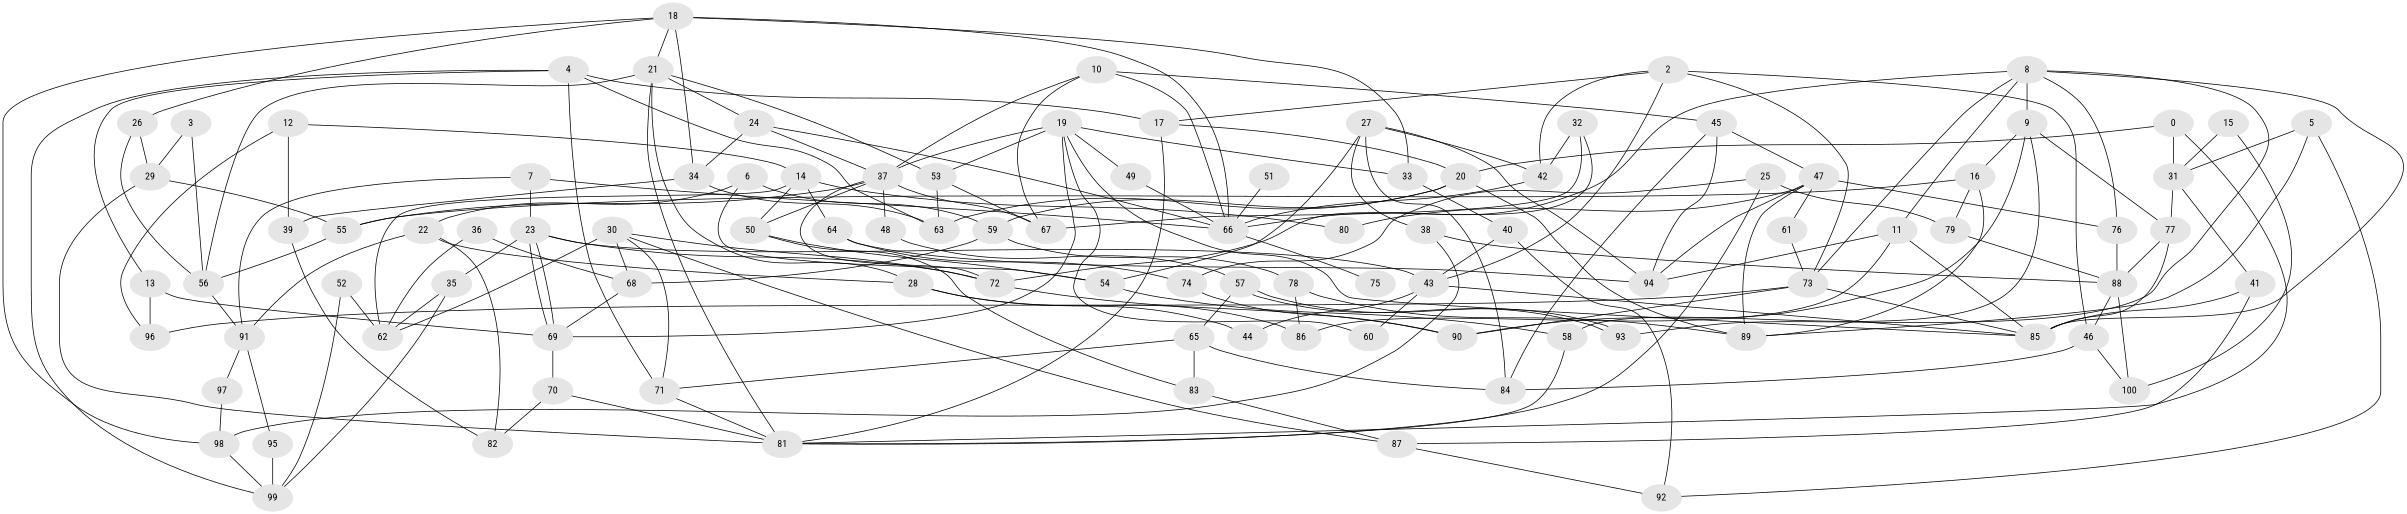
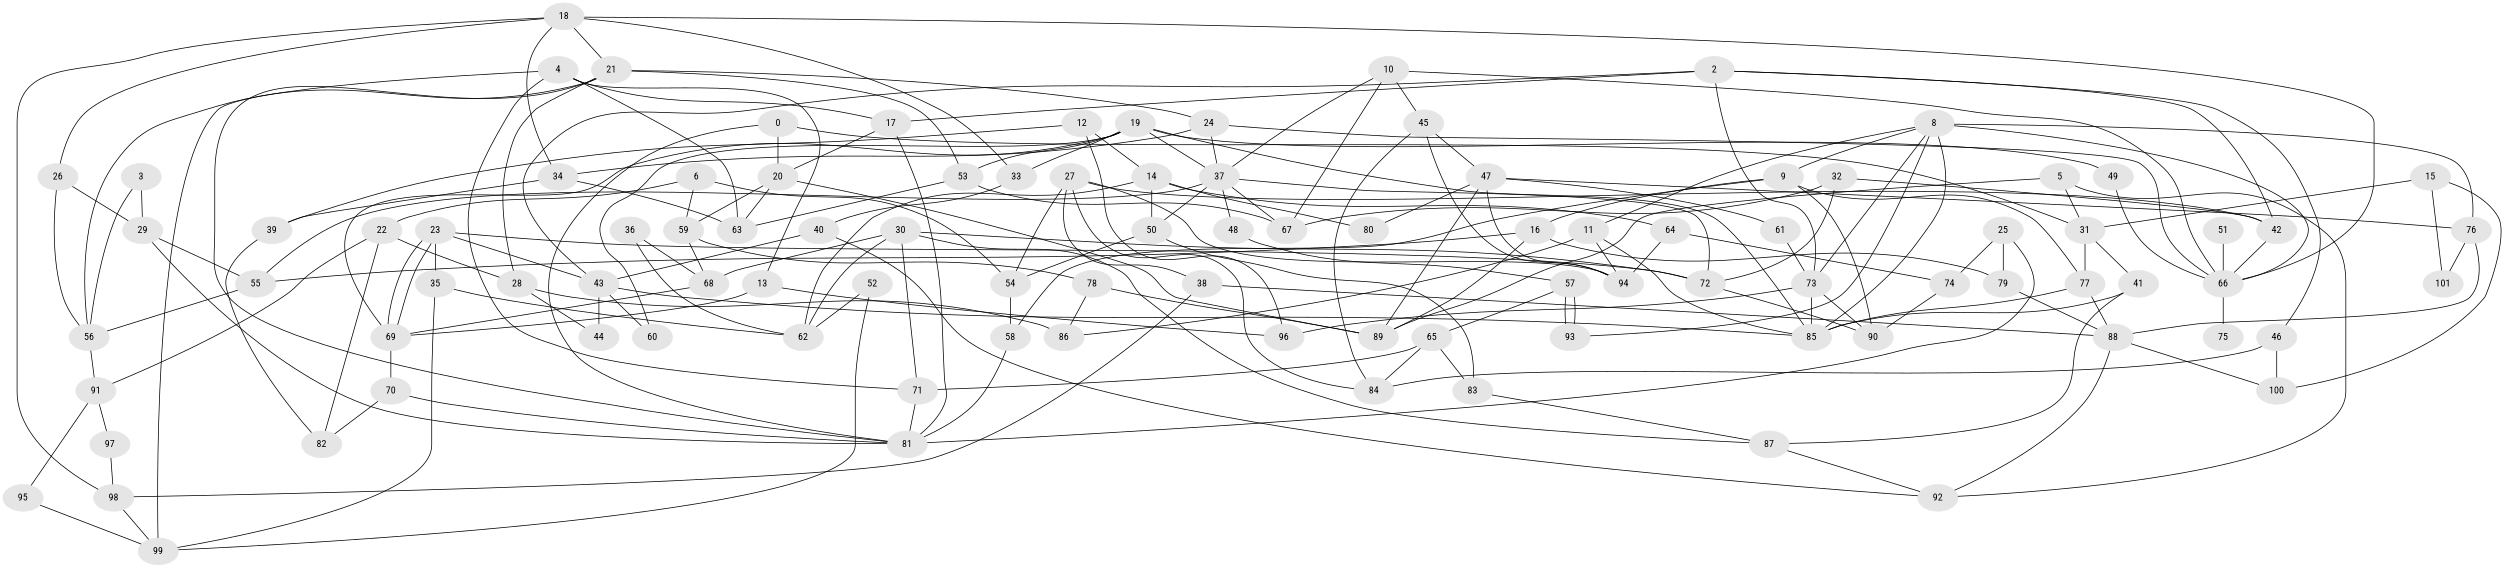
node "7": removed
node "101": added
edge "88" -- "46": now "88" -- "92"
